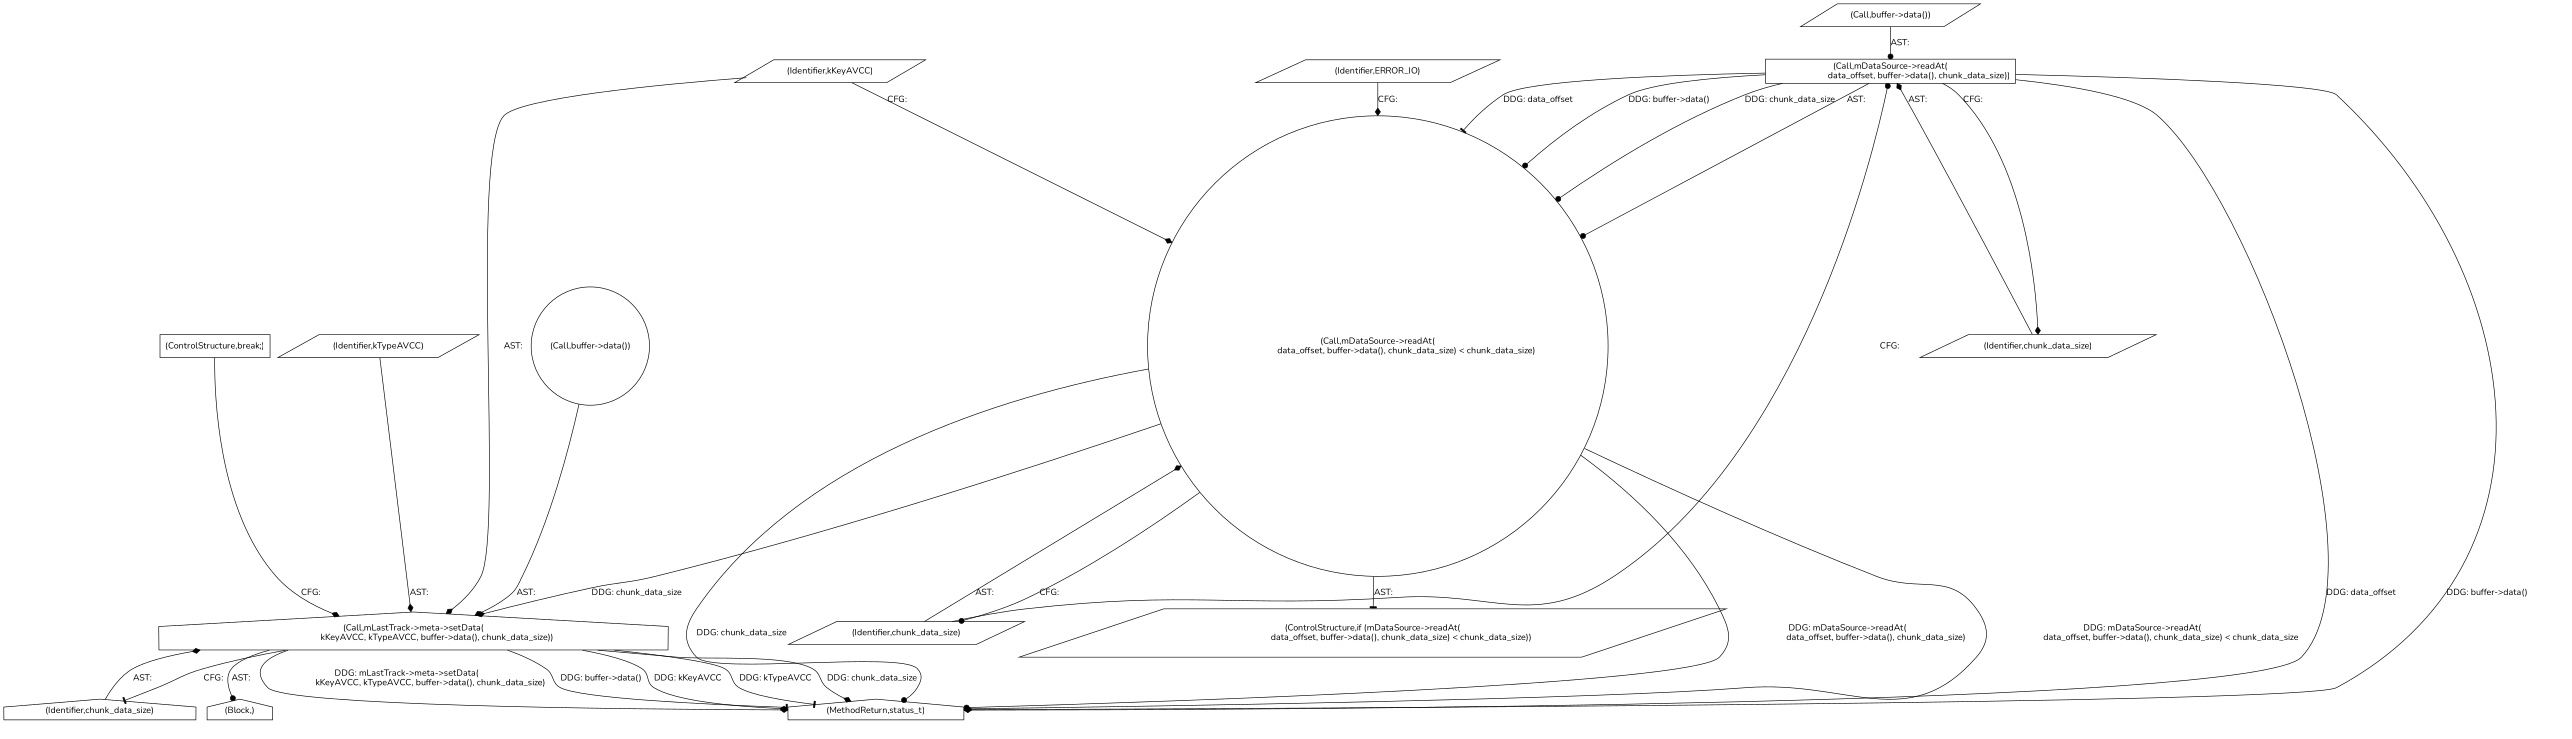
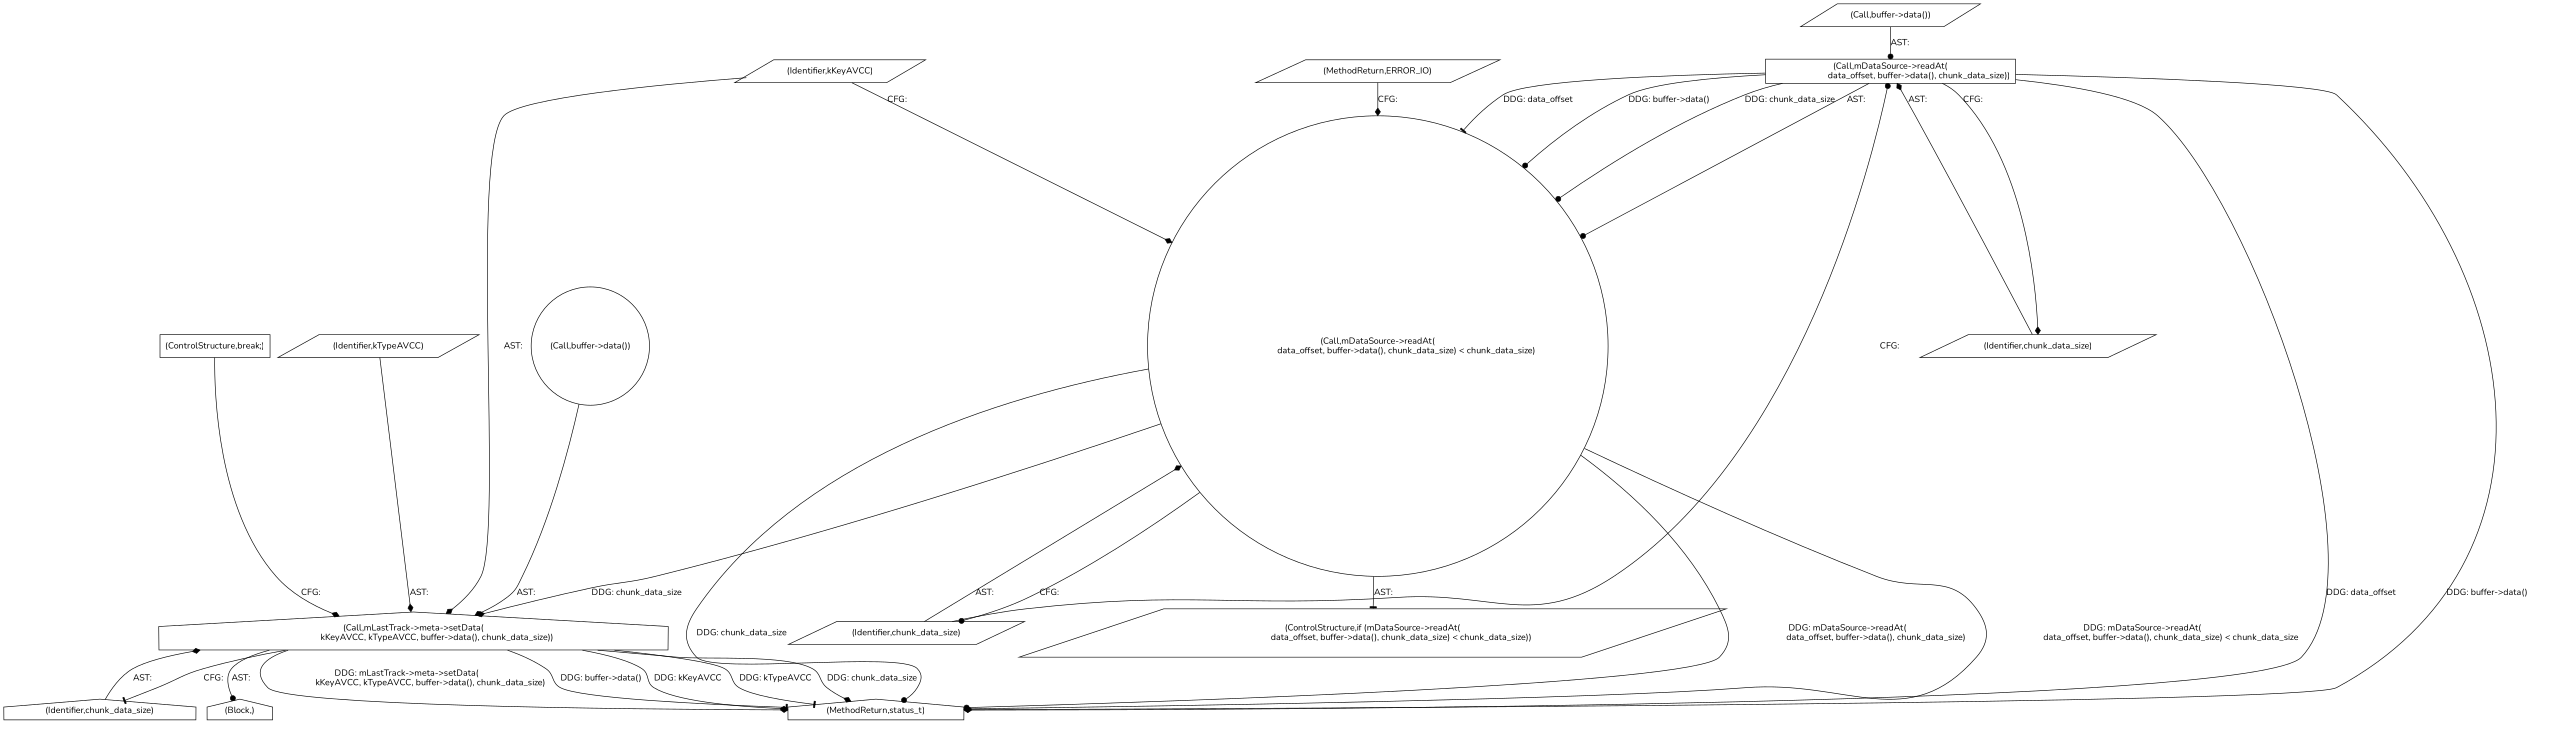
node "(Identifier,ERROR_IO)": label "(Identifier,ERROR_IO)" -> "(MethodReturn,ERROR_IO)"
